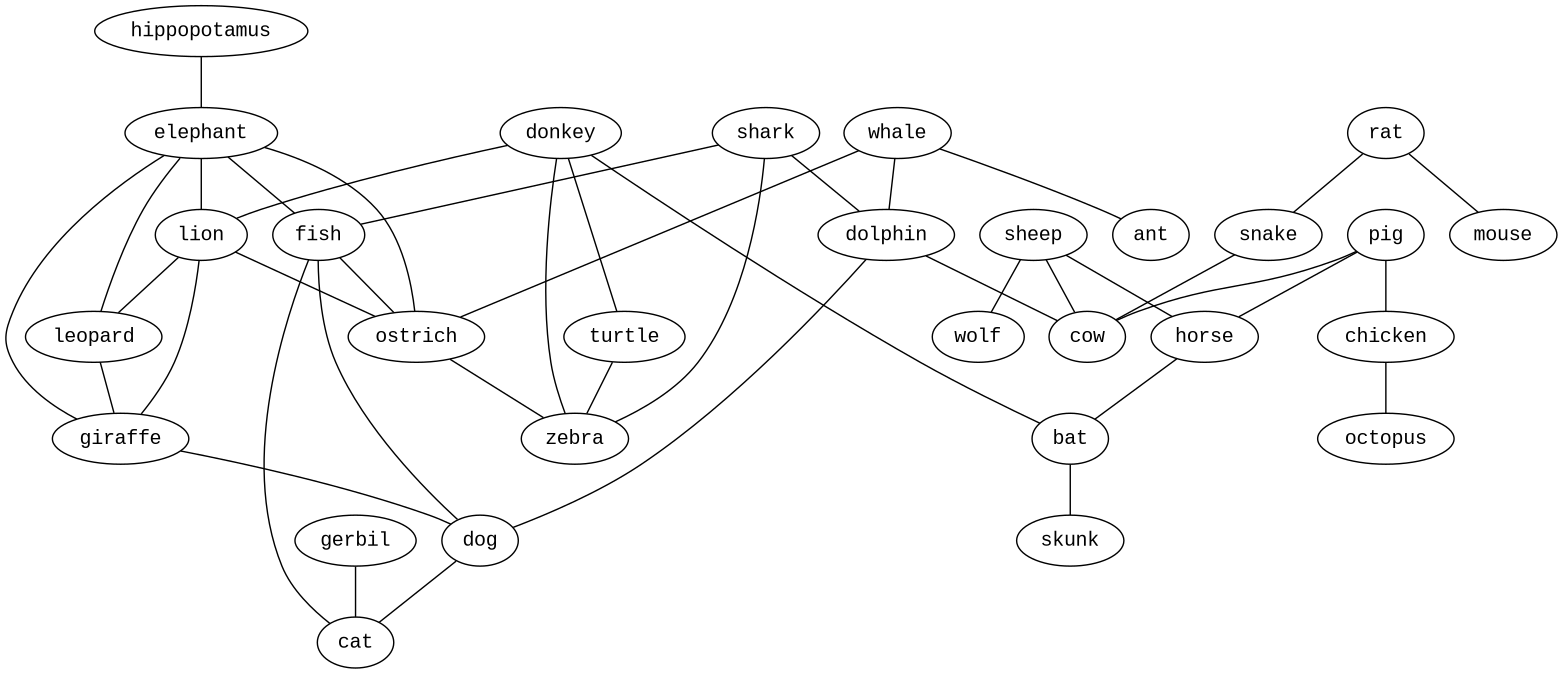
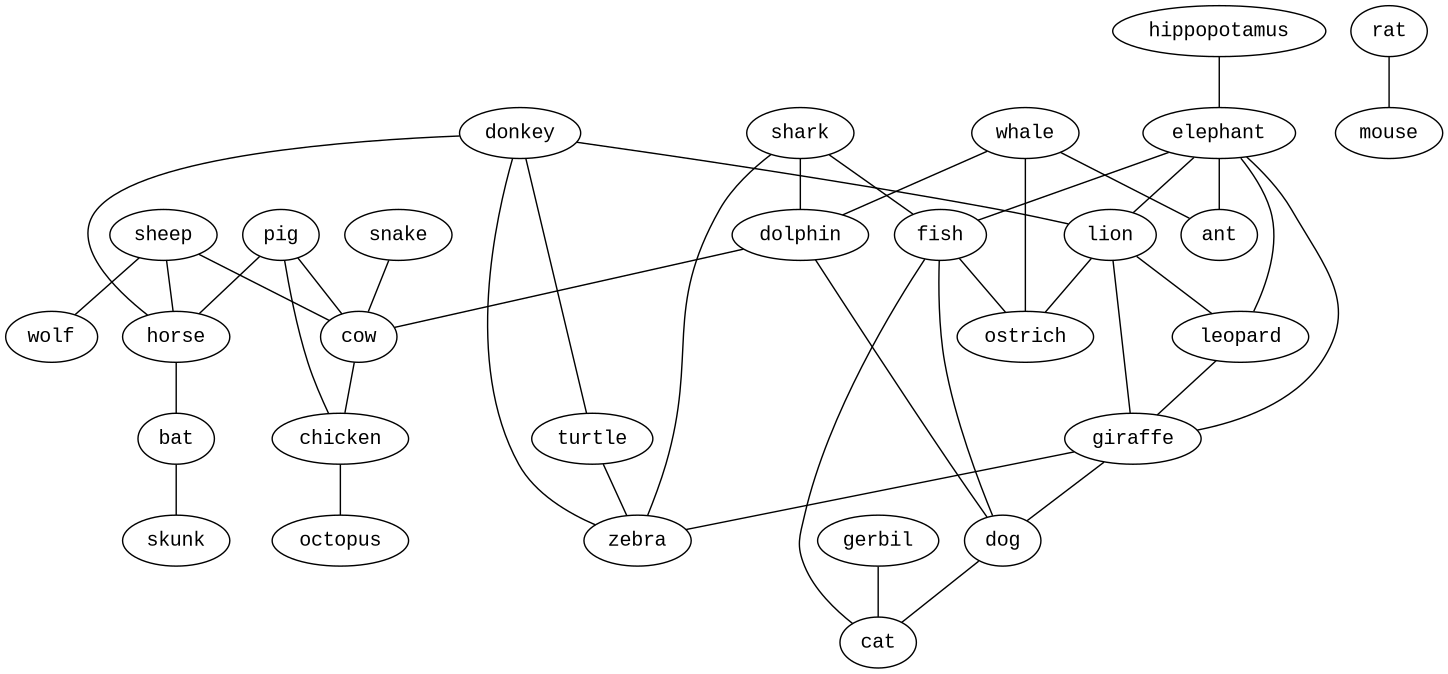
edge "rat" -- "snake": removed
edge "elephant" -- "ostrich": now "elephant" -- "ant"
edge "donkey" -- "bat": now "donkey" -- "horse"
edge "cow" -- "chicken": added
edge "ostrich" -- "zebra": now "giraffe" -- "zebra"
